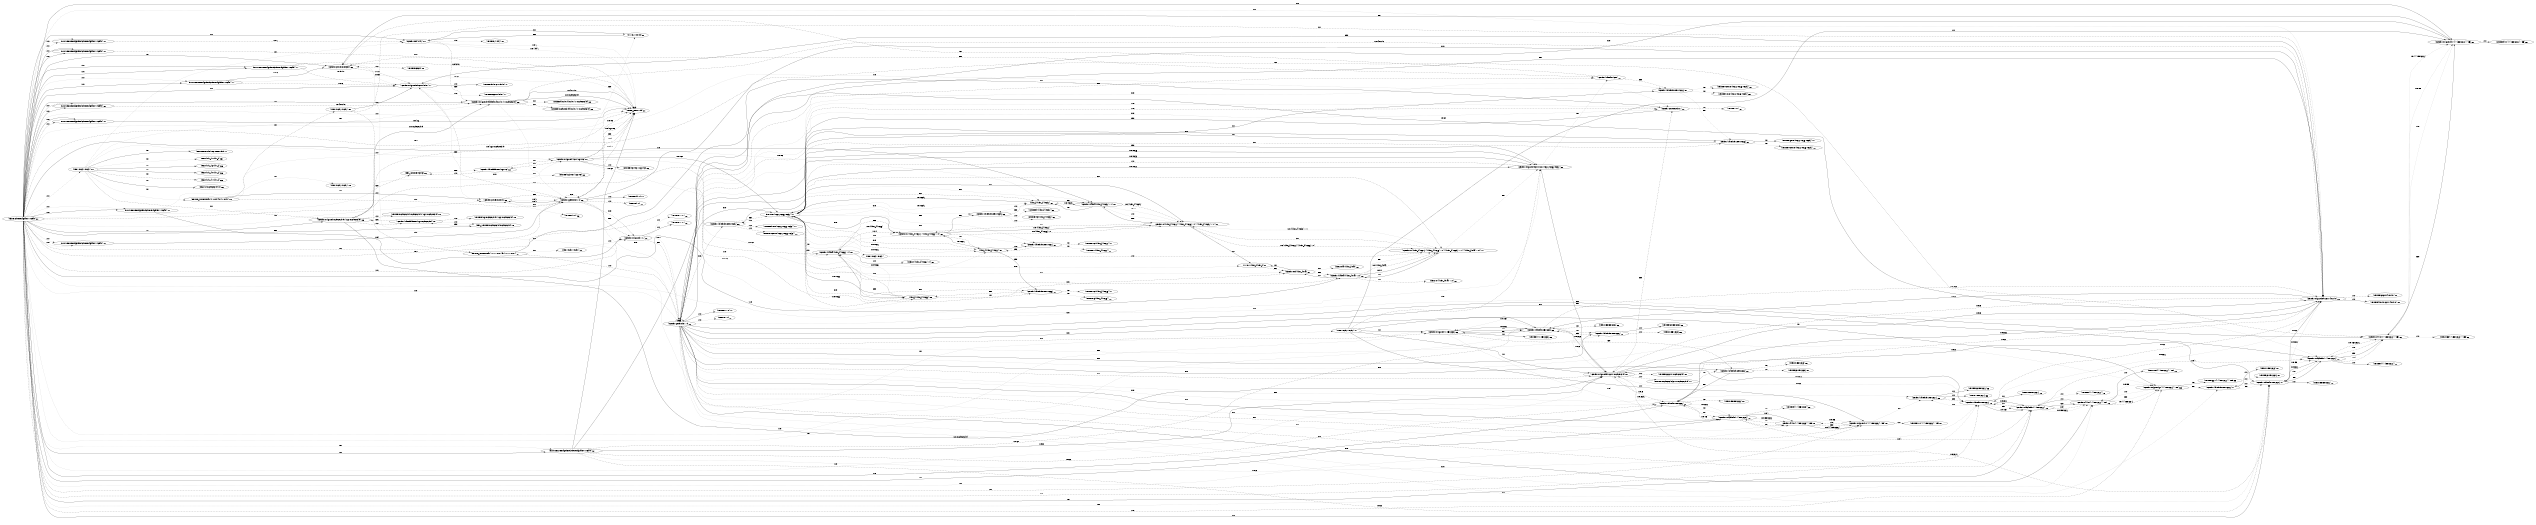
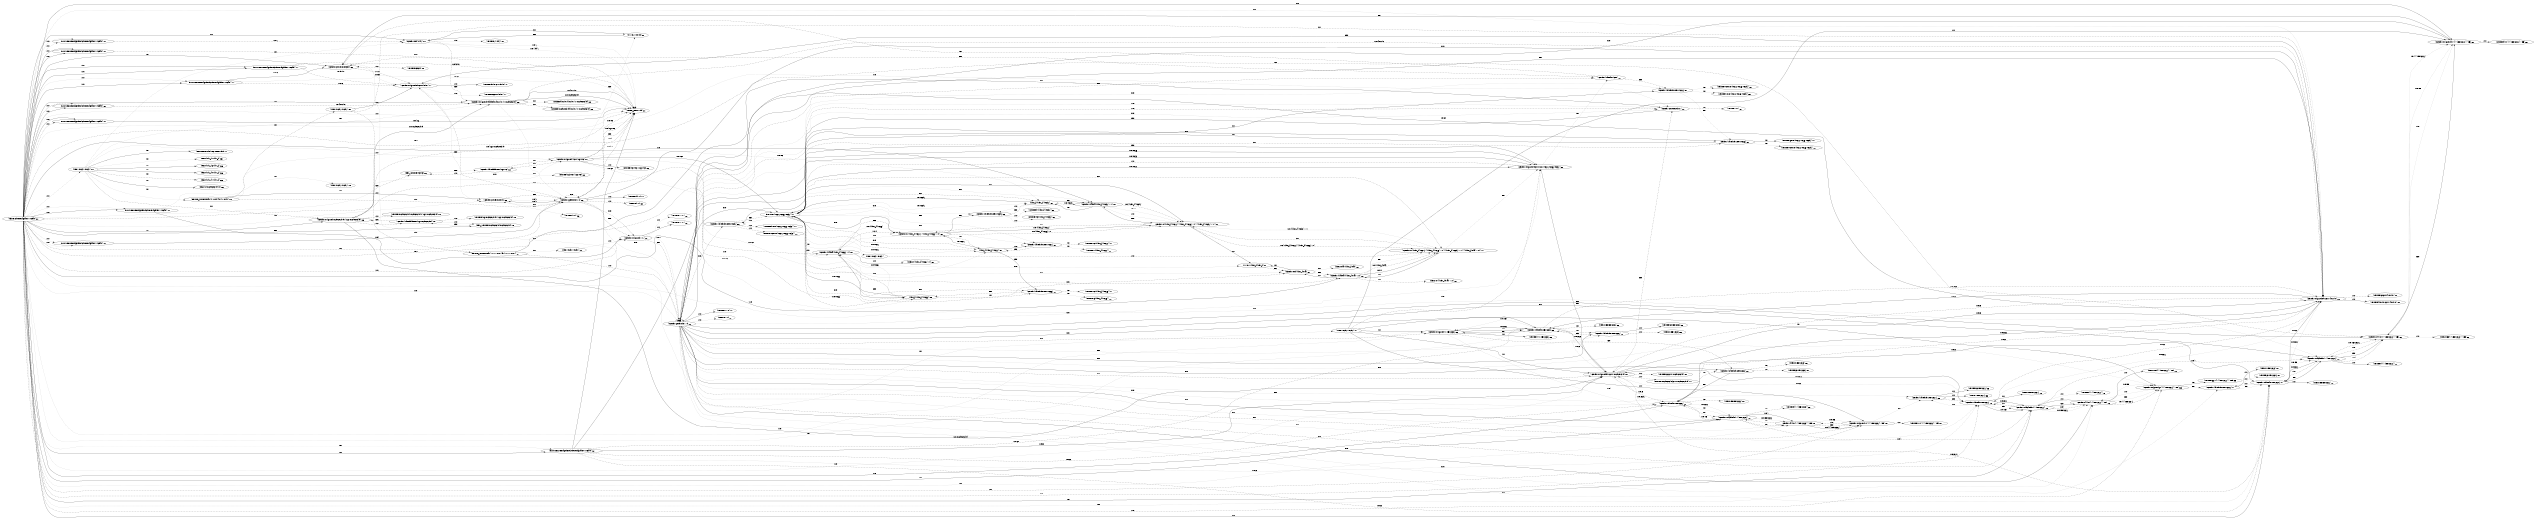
edge "(METHOD,putRGBcontig8bitCMYKMaptile)" -> "(<operator>.assignmentPlus,cp += toskew)": removed, label "DDG:"
node "(LITERAL,0,h > 0)": text "1849" -> "1829"
